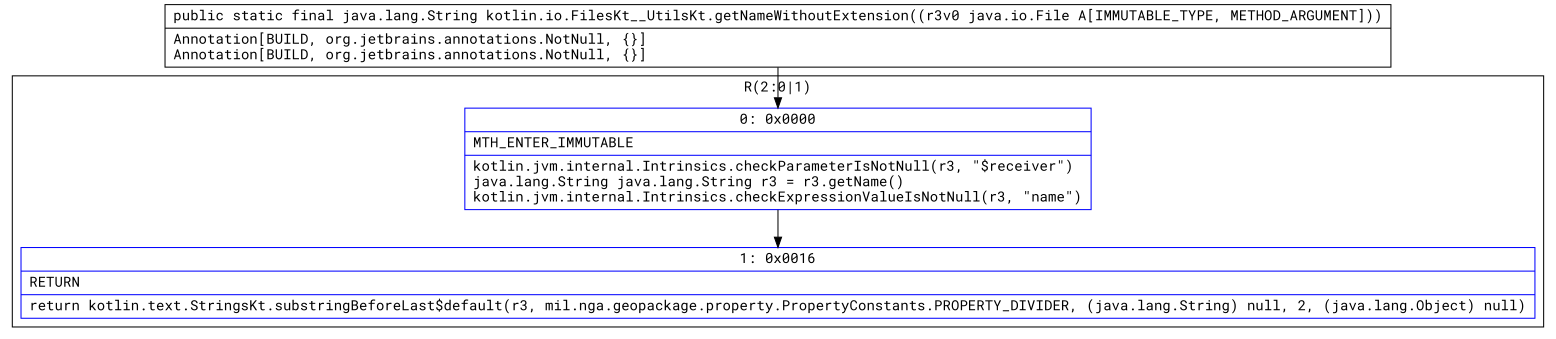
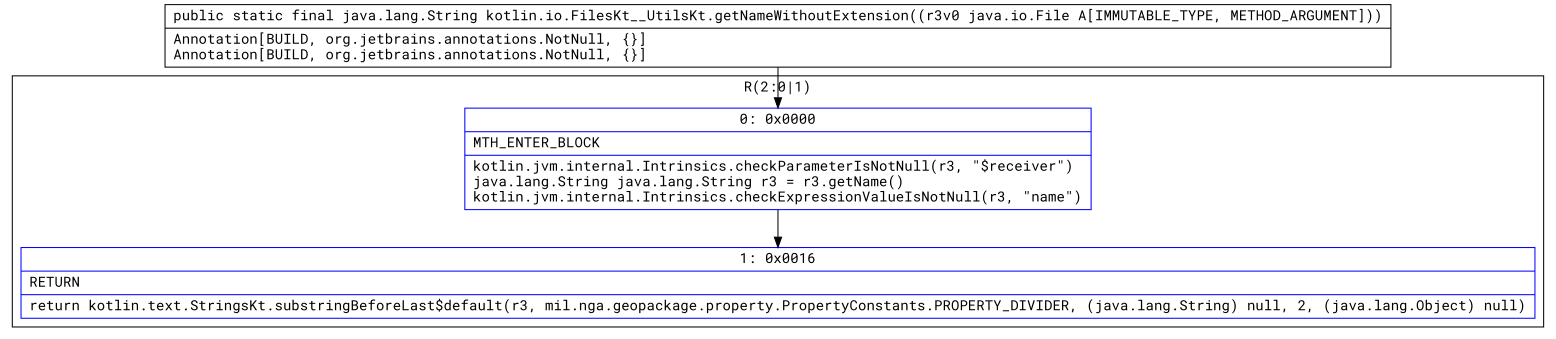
node "0: 0x0000": text "MTH_ENTER_IMMUTABLE" -> "MTH_ENTER_BLOCK"
